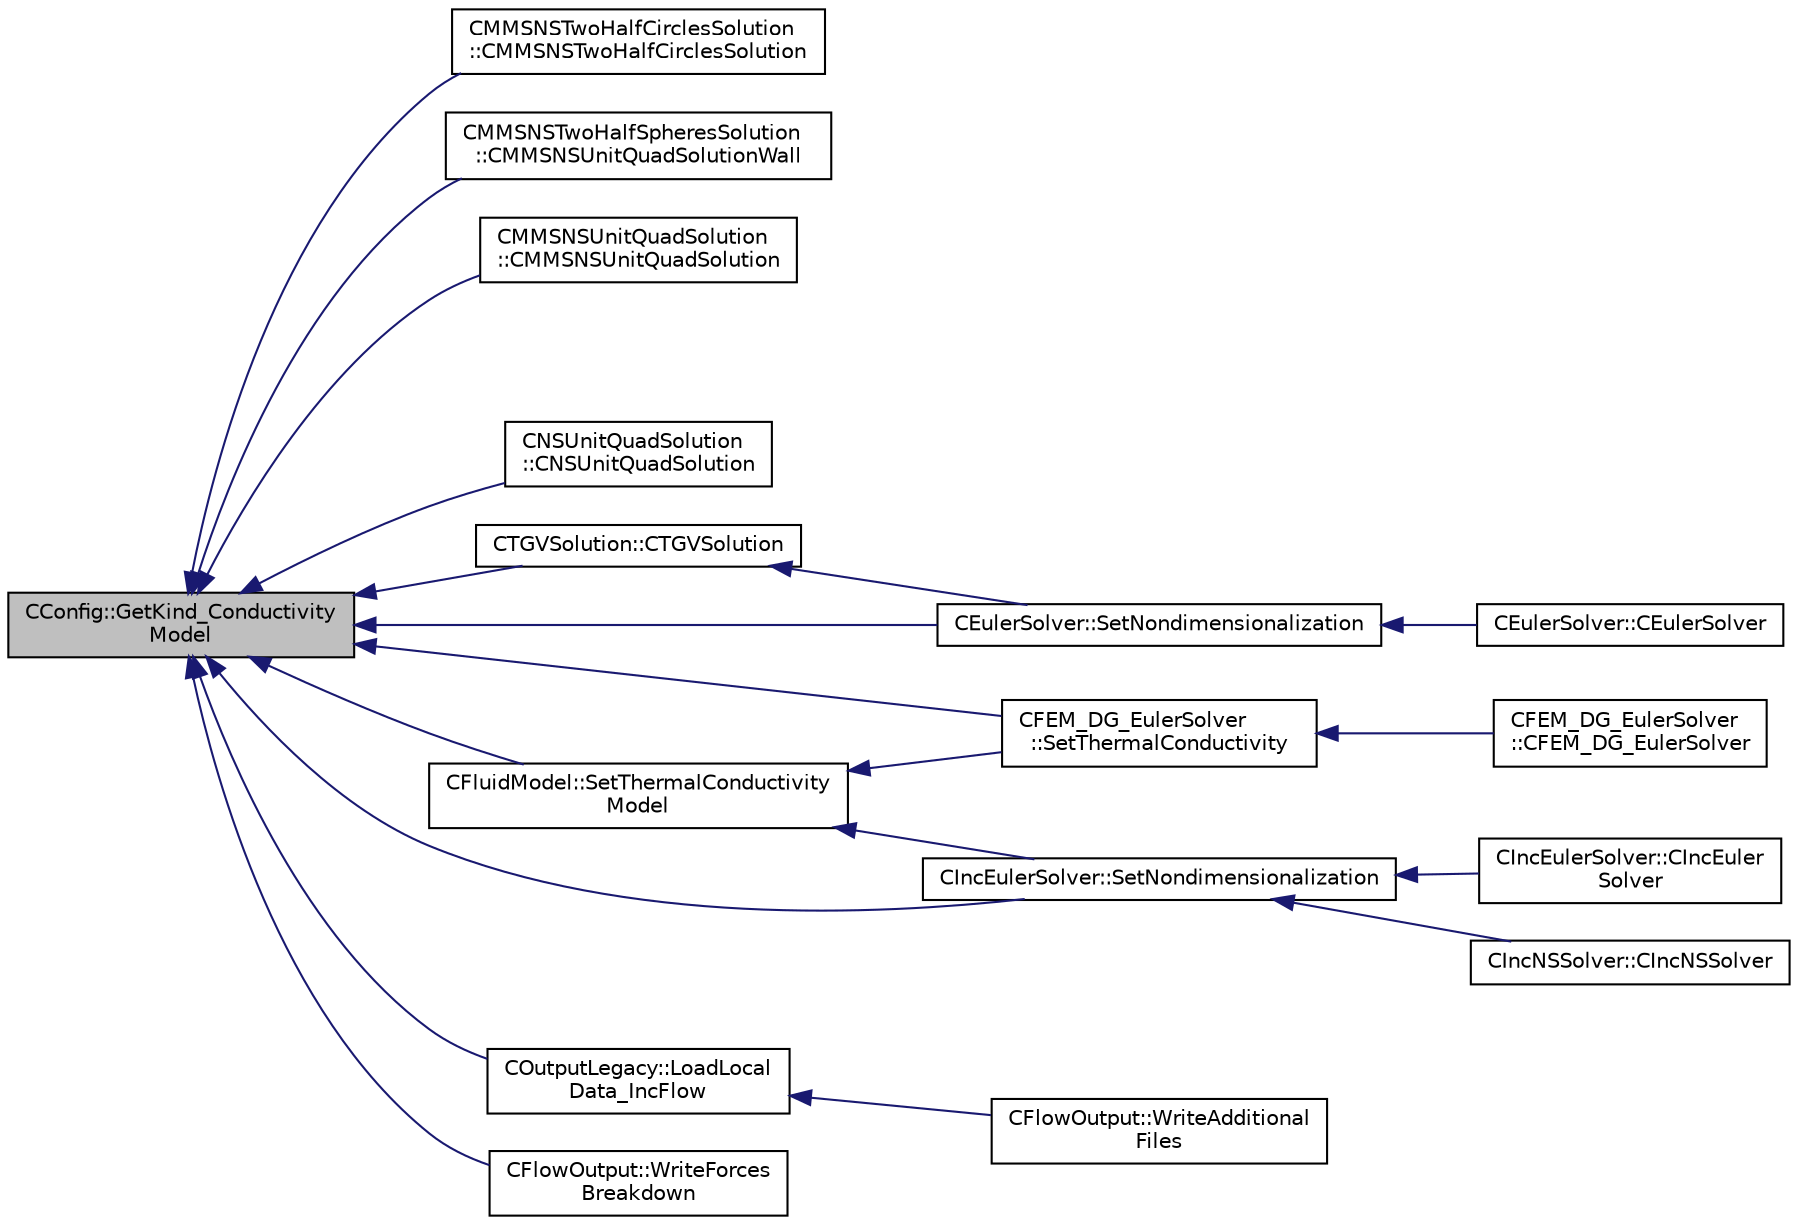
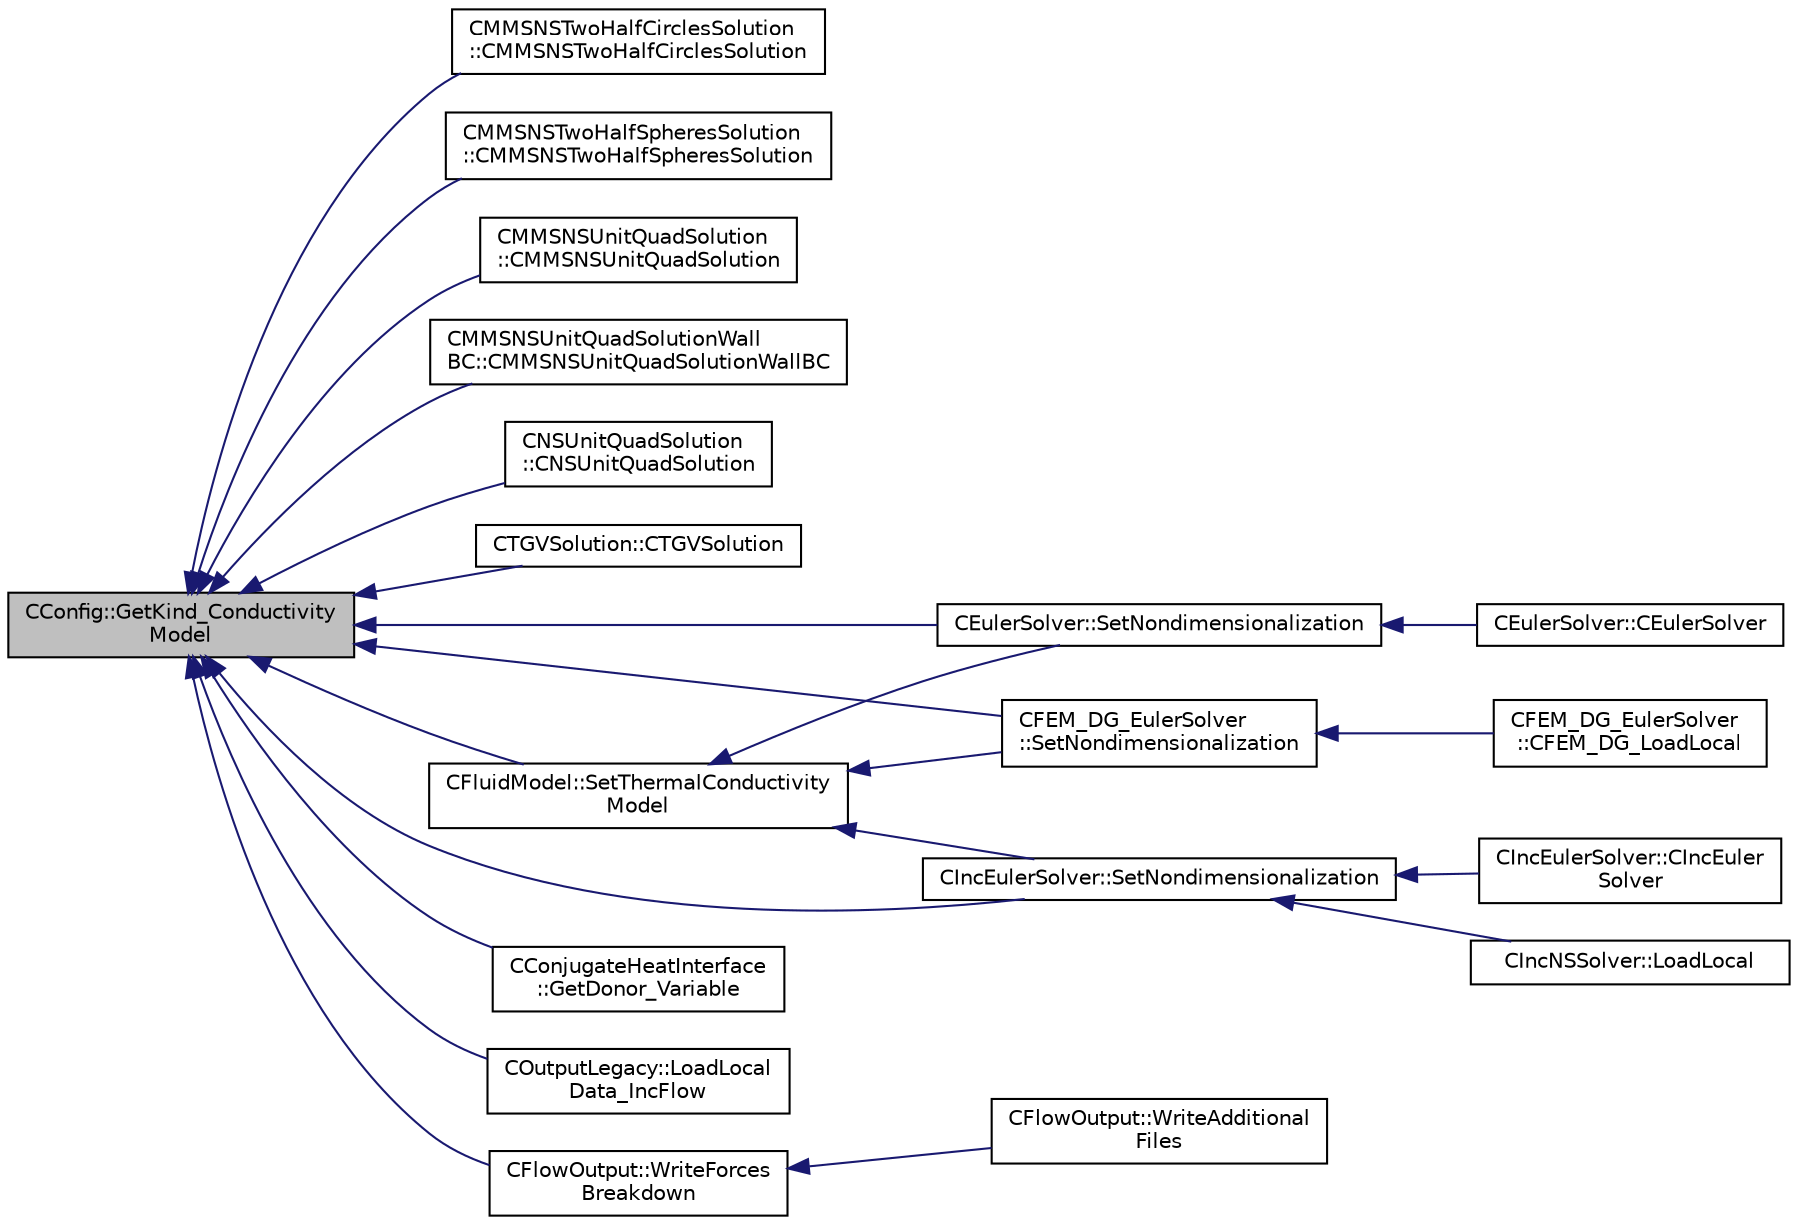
node "CMMSNSTwoHalfSpheresSolution ::CMMSNSUnitQuadSolutionWall": label "CMMSNSTwoHalfSpheresSolution ::CMMSNSUnitQuadSolutionWall" -> "CMMSNSTwoHalfSpheresSolution ::CMMSNSTwoHalfSpheresSolution"
node "CMMSNSUnitQuadSolutionWall BC::CMMSNSUnitQuadSolutionWallBC": added
edge "CEulerSolver::SetNondimensionalization" -> "CTGVSolution::CTGVSolution": now "CEulerSolver::SetNondimensionalization" -> "CFluidModel::SetThermalConductivity Model"
node "CFEM_DG_EulerSolver ::SetThermalConductivity": label "CFEM_DG_EulerSolver ::SetThermalConductivity" -> "CFEM_DG_EulerSolver ::SetNondimensionalization"
node "CFEM_DG_EulerSolver ::CFEM_DG_EulerSolver": label "CFEM_DG_EulerSolver ::CFEM_DG_EulerSolver" -> "CFEM_DG_EulerSolver ::CFEM_DG_LoadLocal"
node "CIncNSSolver::CIncNSSolver": label "CIncNSSolver::CIncNSSolver" -> "CIncNSSolver::LoadLocal"
node "CConjugateHeatInterface ::GetDonor_Variable": added
edge "CFlowOutput::WriteAdditional Files" -> "COutputLegacy::LoadLocal Data_IncFlow": now "CFlowOutput::WriteAdditional Files" -> "CFlowOutput::WriteForces Breakdown"
